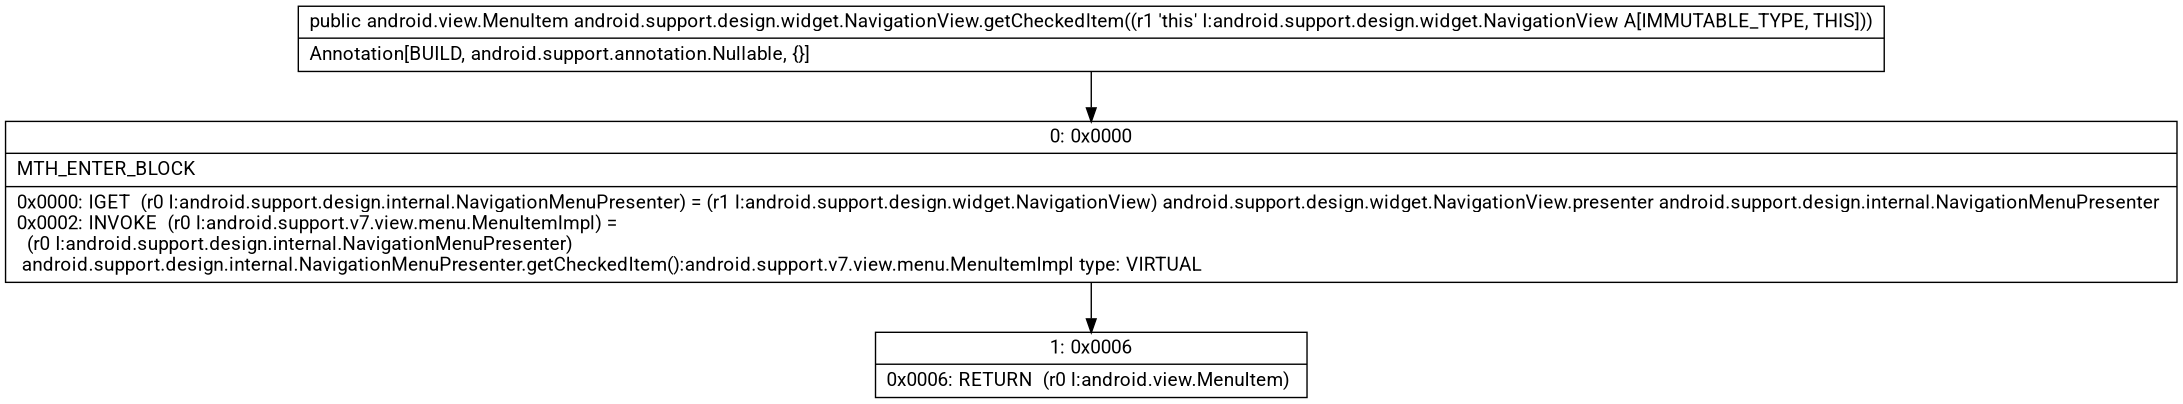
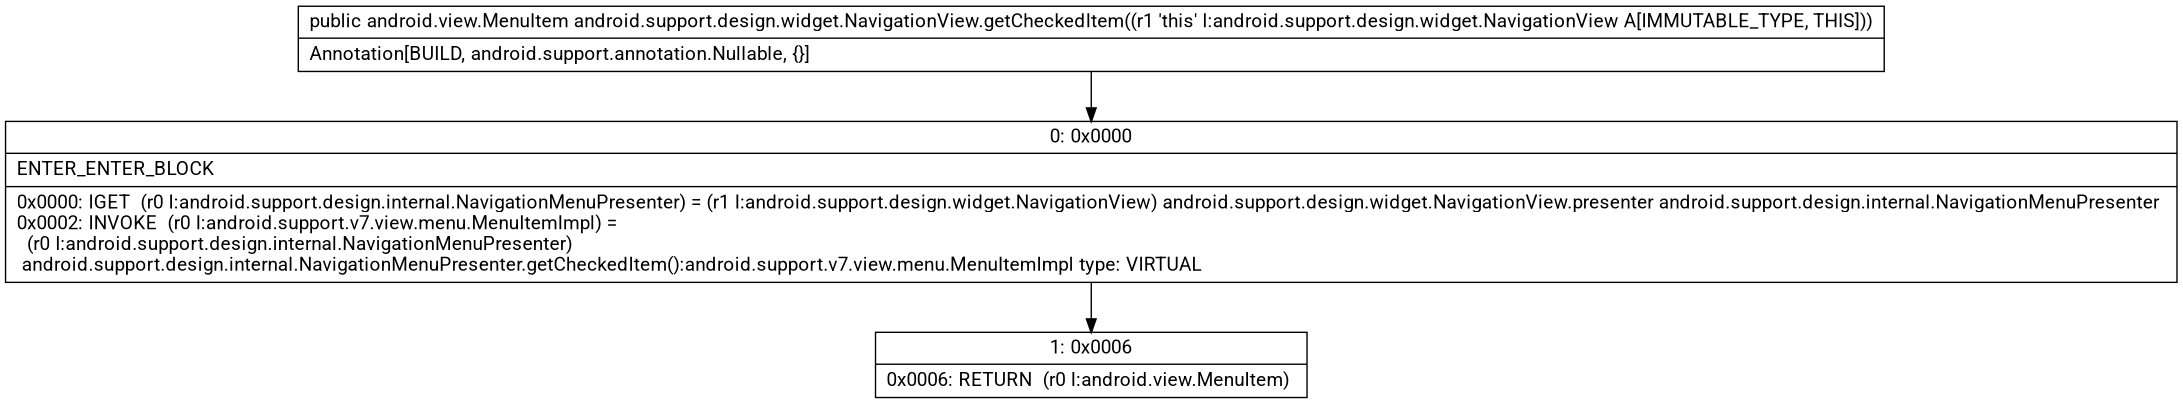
node "0: 0x0000": text "MTH_ENTER_BLOCK" -> "ENTER_ENTER_BLOCK"
